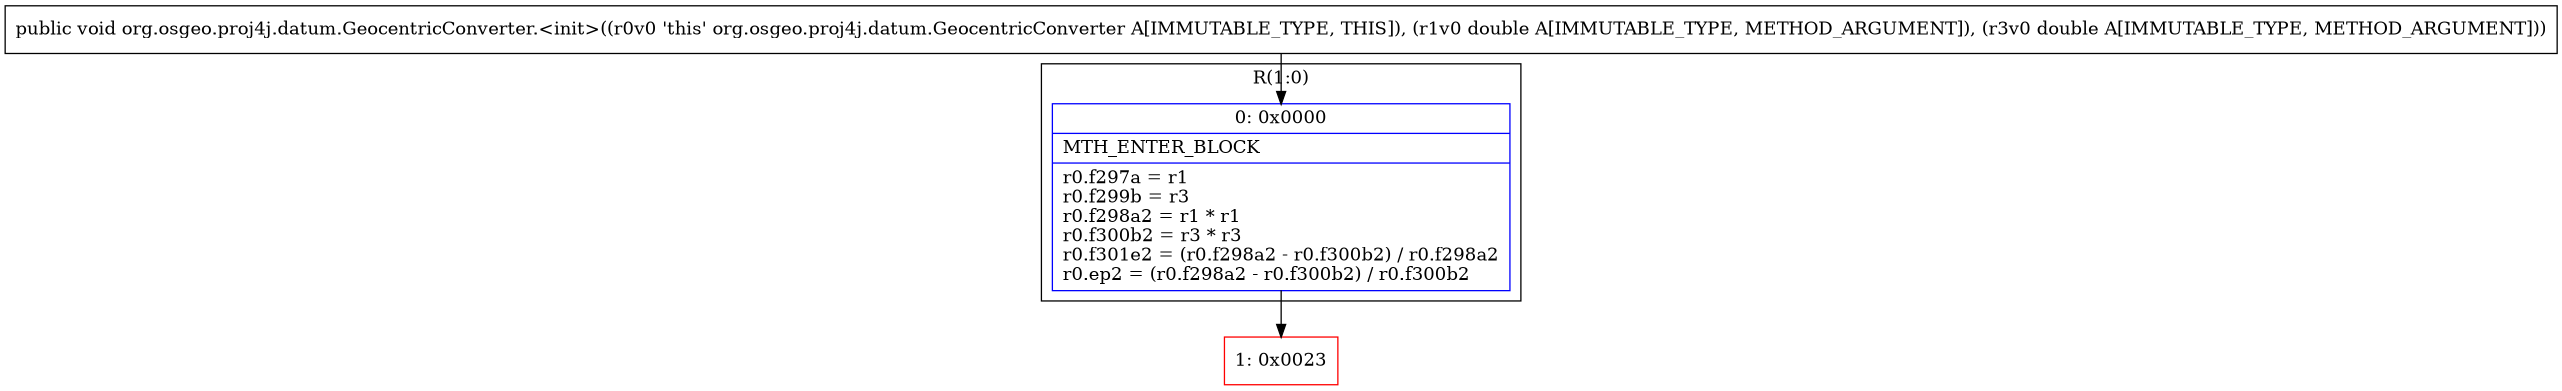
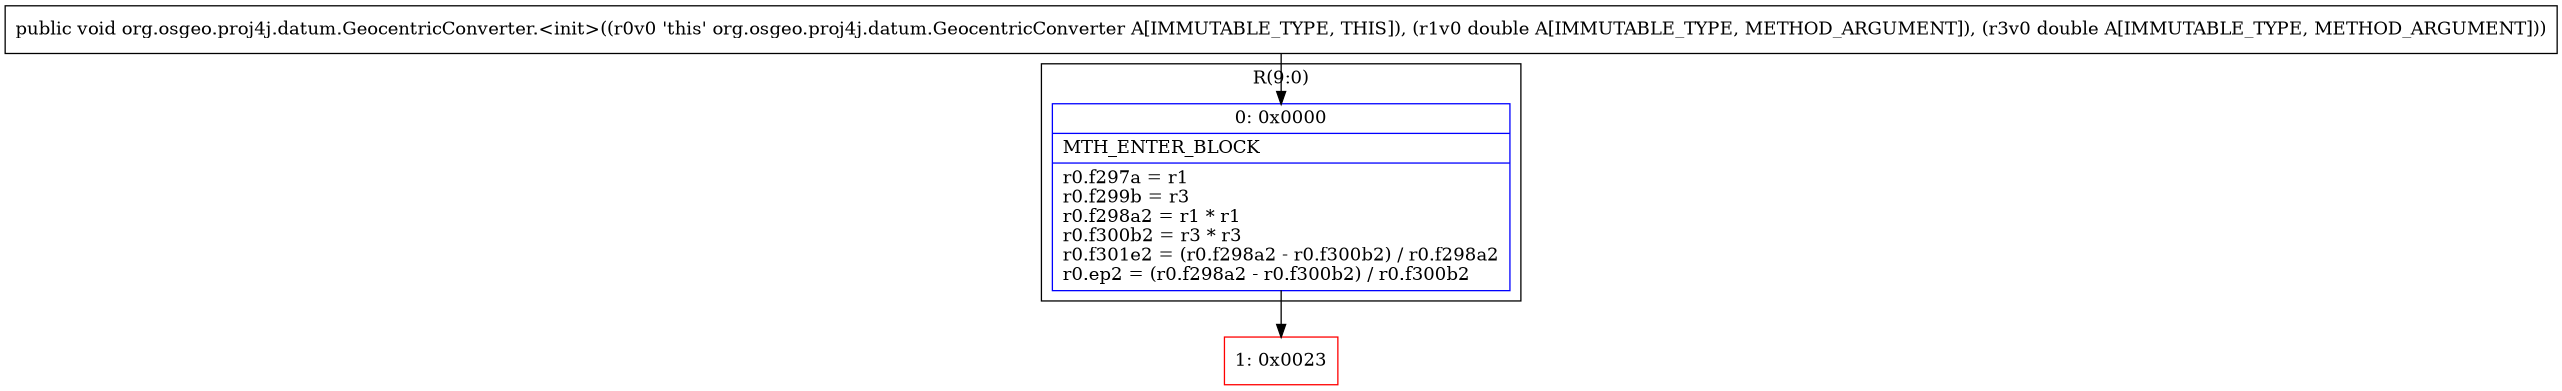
cluster "R(1:0)": label "R(1:0)" -> "R(9:0)"
